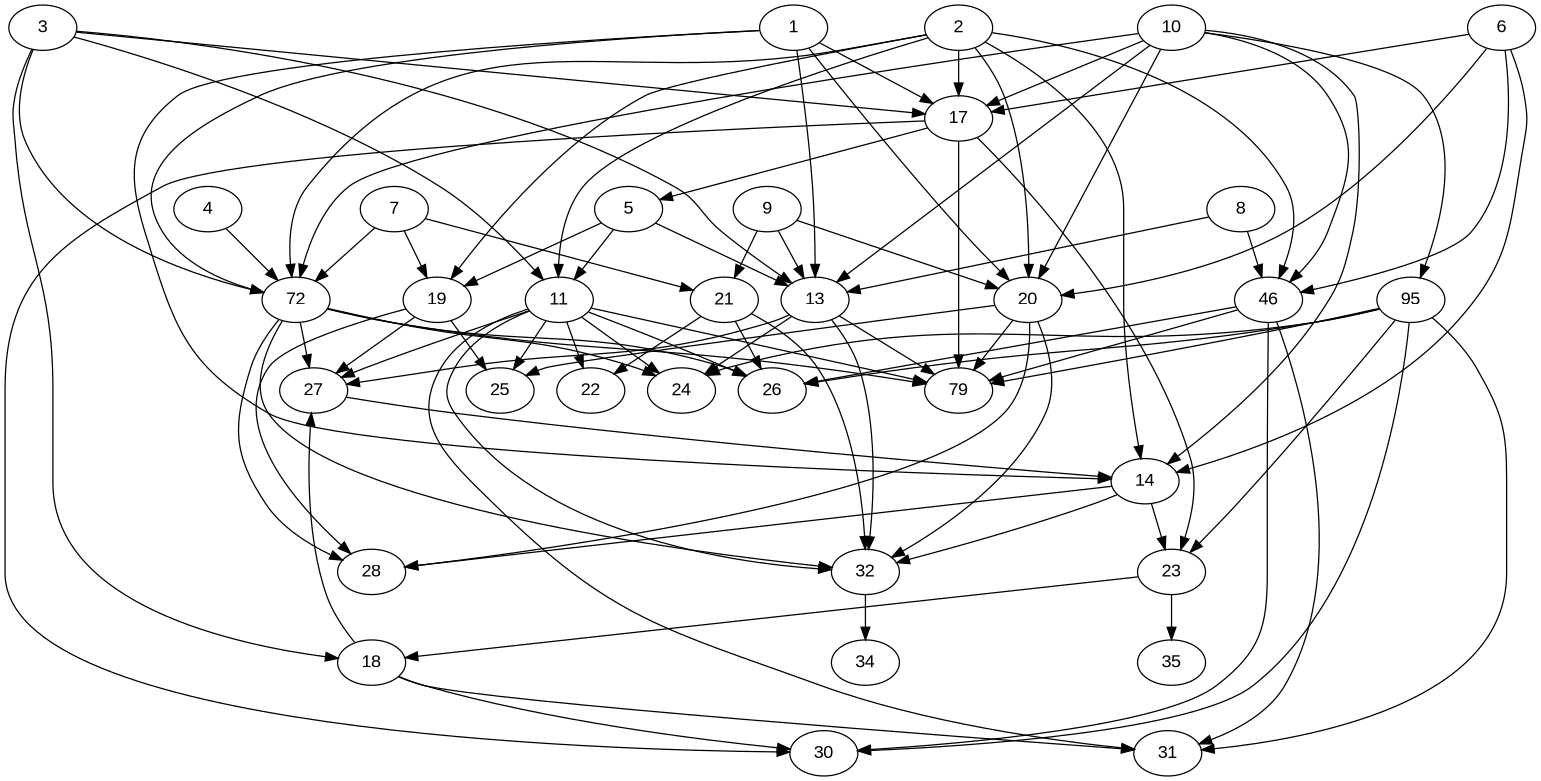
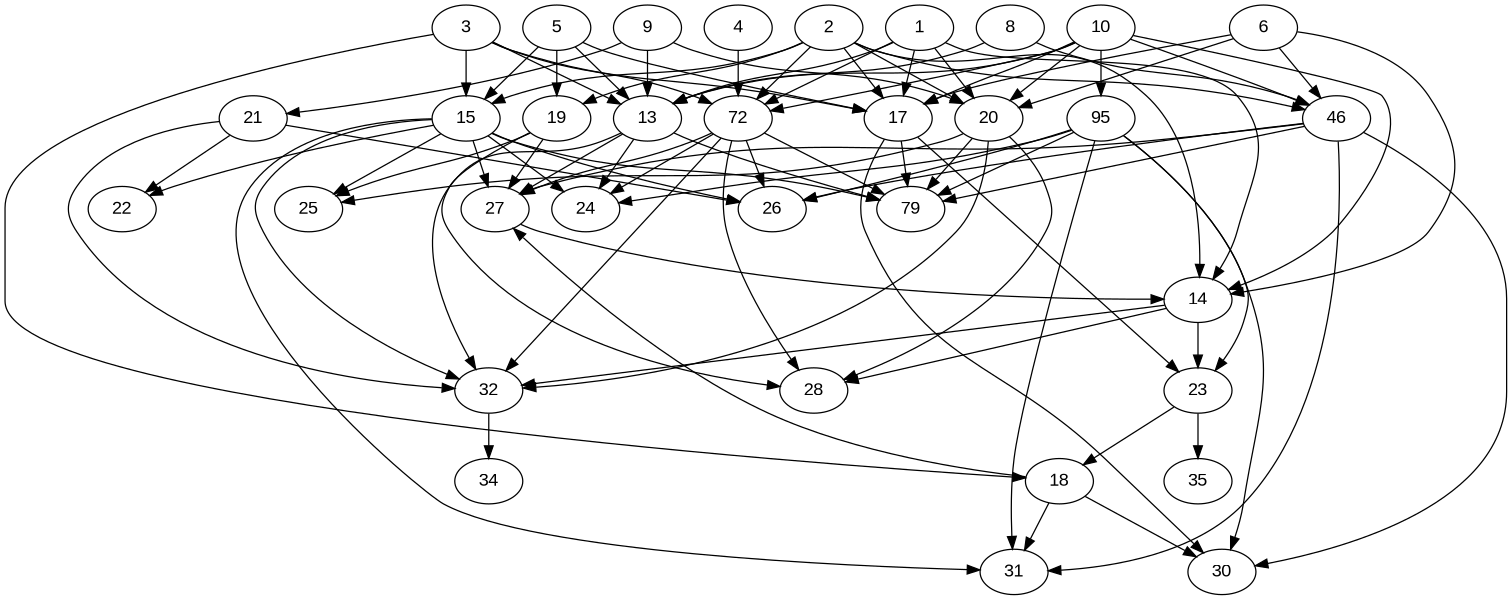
edge "46" -> "27": added
edge "17" -> "5": reversed
node "7": removed
node "11": label "11" -> "15"
